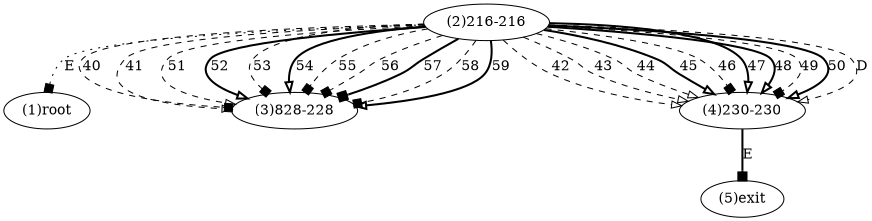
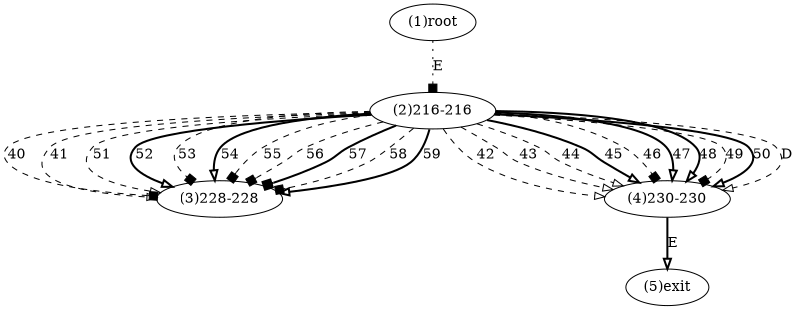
edge "(2)216-216" -> "(1)root": reversed
node "(3)828-228": label "(3)828-228" -> "(3)228-228"
edge "(4)230-230" -> "(5)exit": arrowhead box -> onormal
